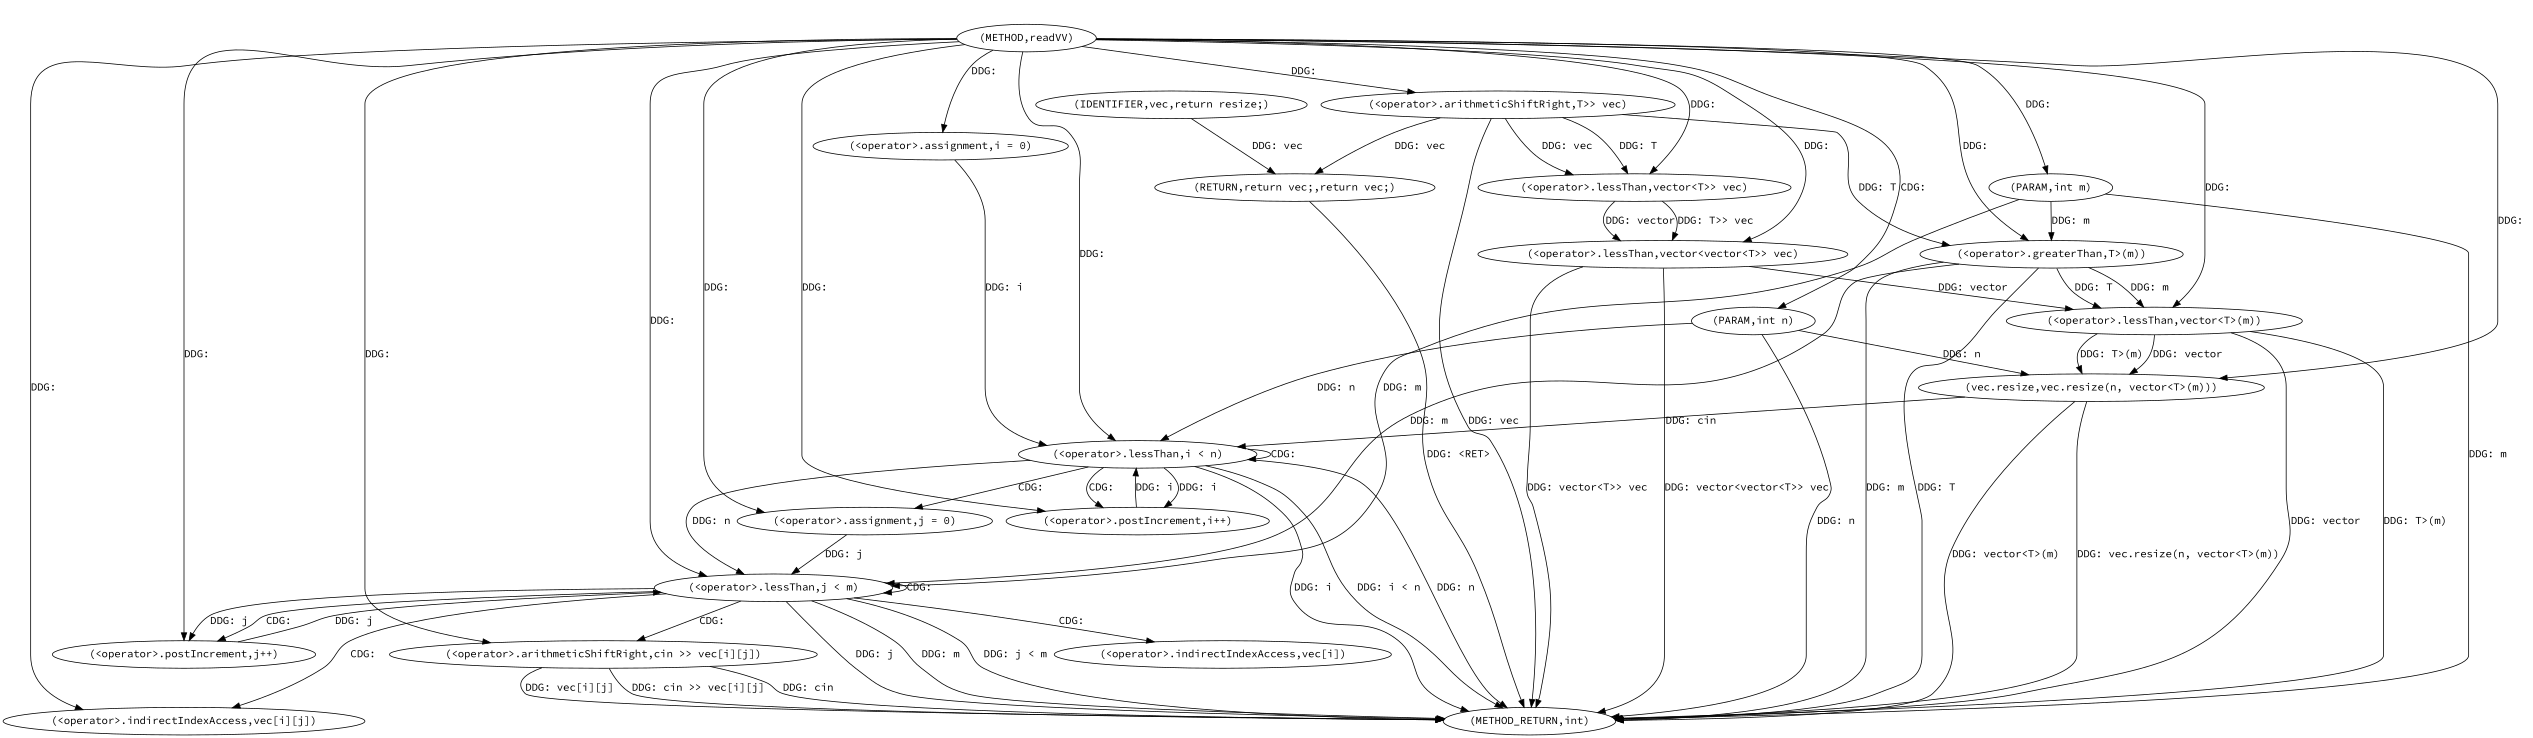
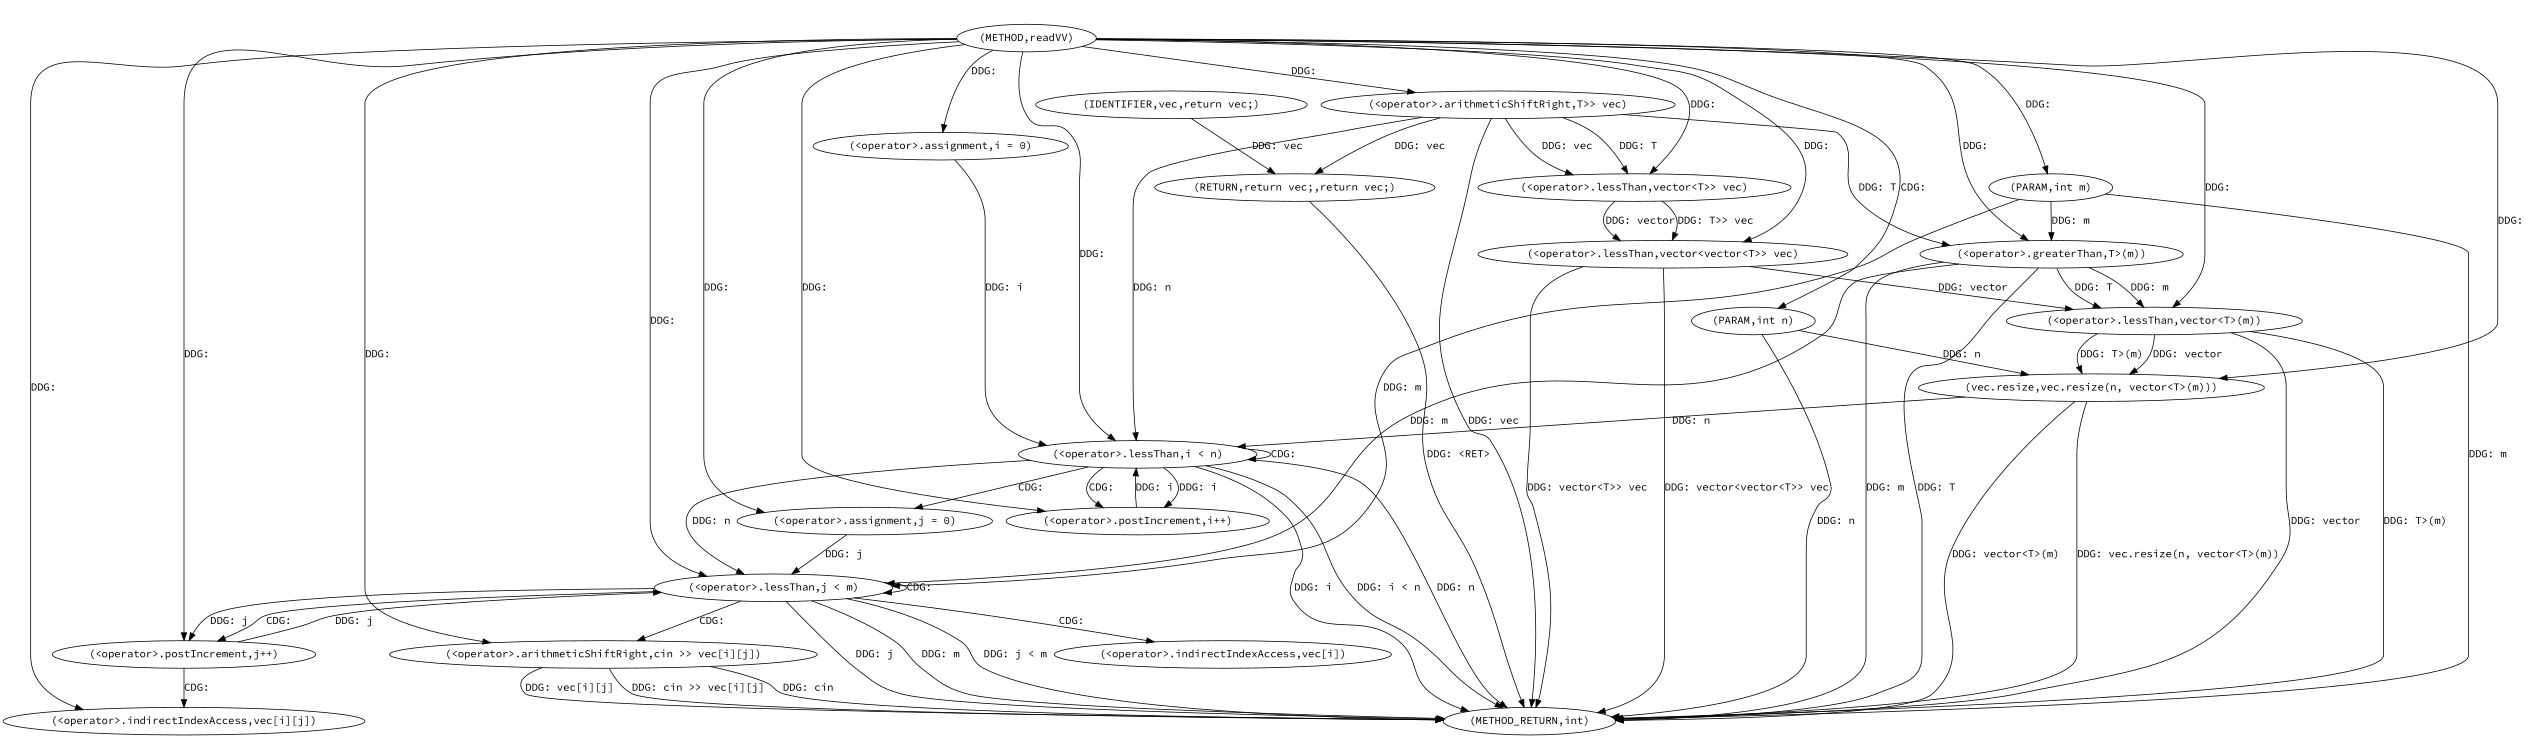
node "(IDENTIFIER,vec,return resize;)": label "(IDENTIFIER,vec,return resize;)" -> "(IDENTIFIER,vec,return vec;)"
edge "(PARAM,int n)" -> "(<operator>.lessThan,i < n)": now "(<operator>.arithmeticShiftRight,T>> vec)" -> "(<operator>.lessThan,i < n)"
edge "(vec.resize,vec.resize(n, vector<T>(m)))" -> "(<operator>.lessThan,i < n)": label "DDG: cin" -> "DDG: n"
edge "(<operator>.lessThan,j < m)" -> "(<operator>.indirectIndexAccess,vec[i][j])": now "(<operator>.postIncrement,j++)" -> "(<operator>.indirectIndexAccess,vec[i][j])"
